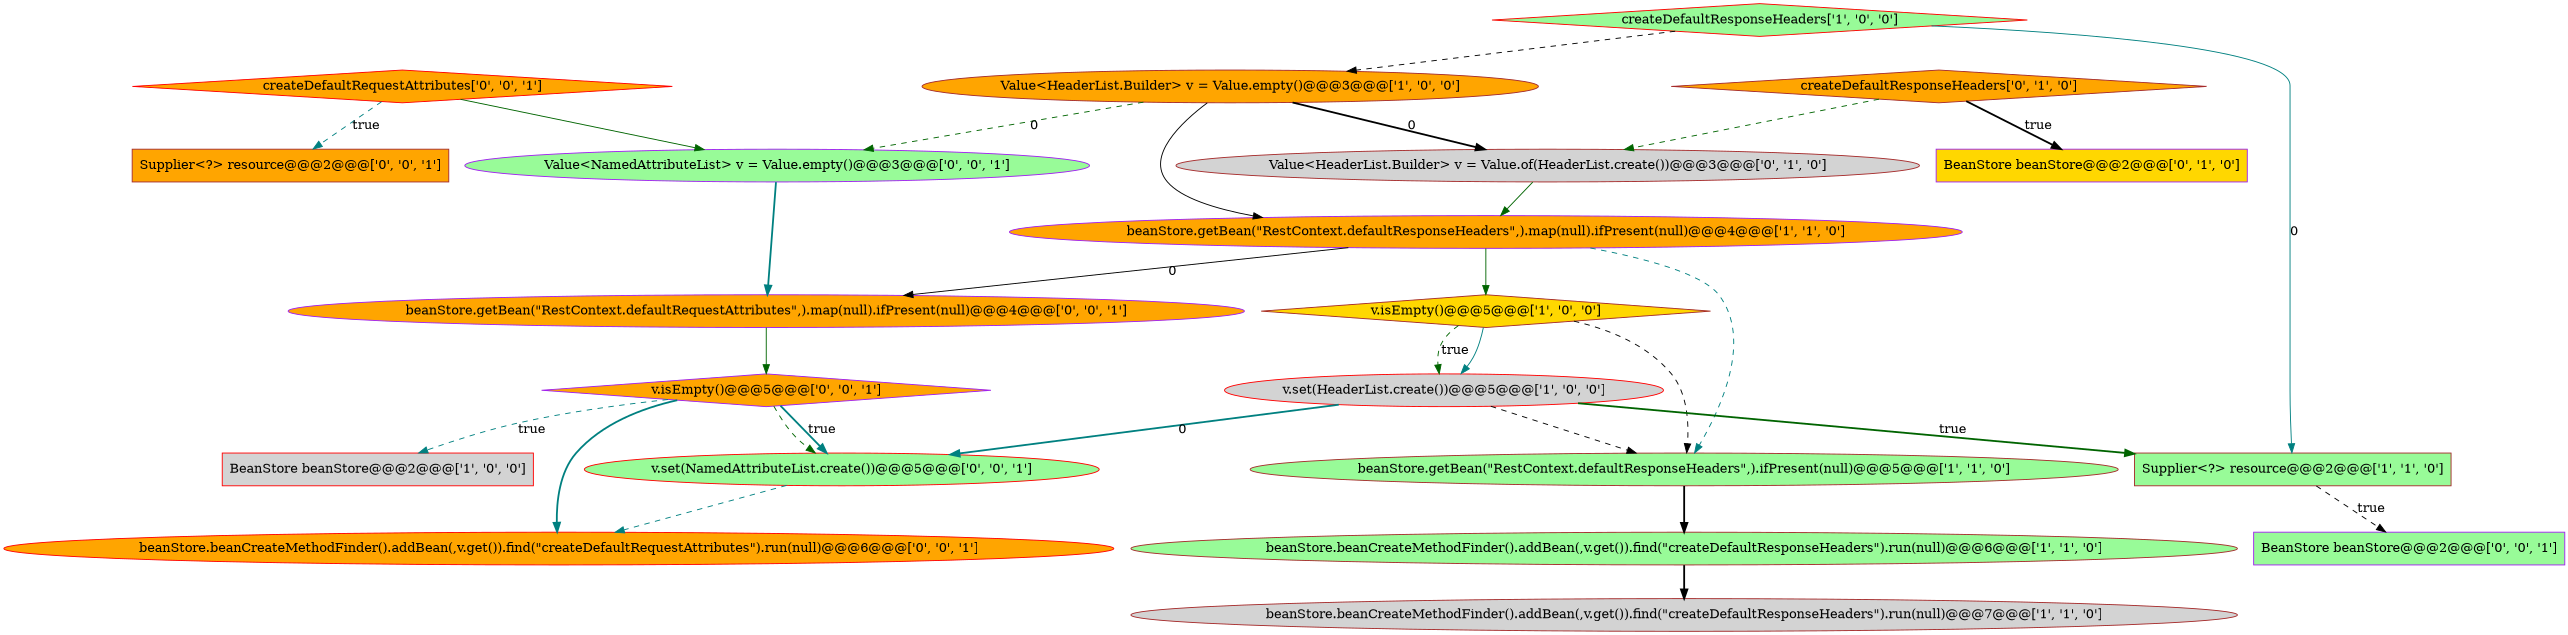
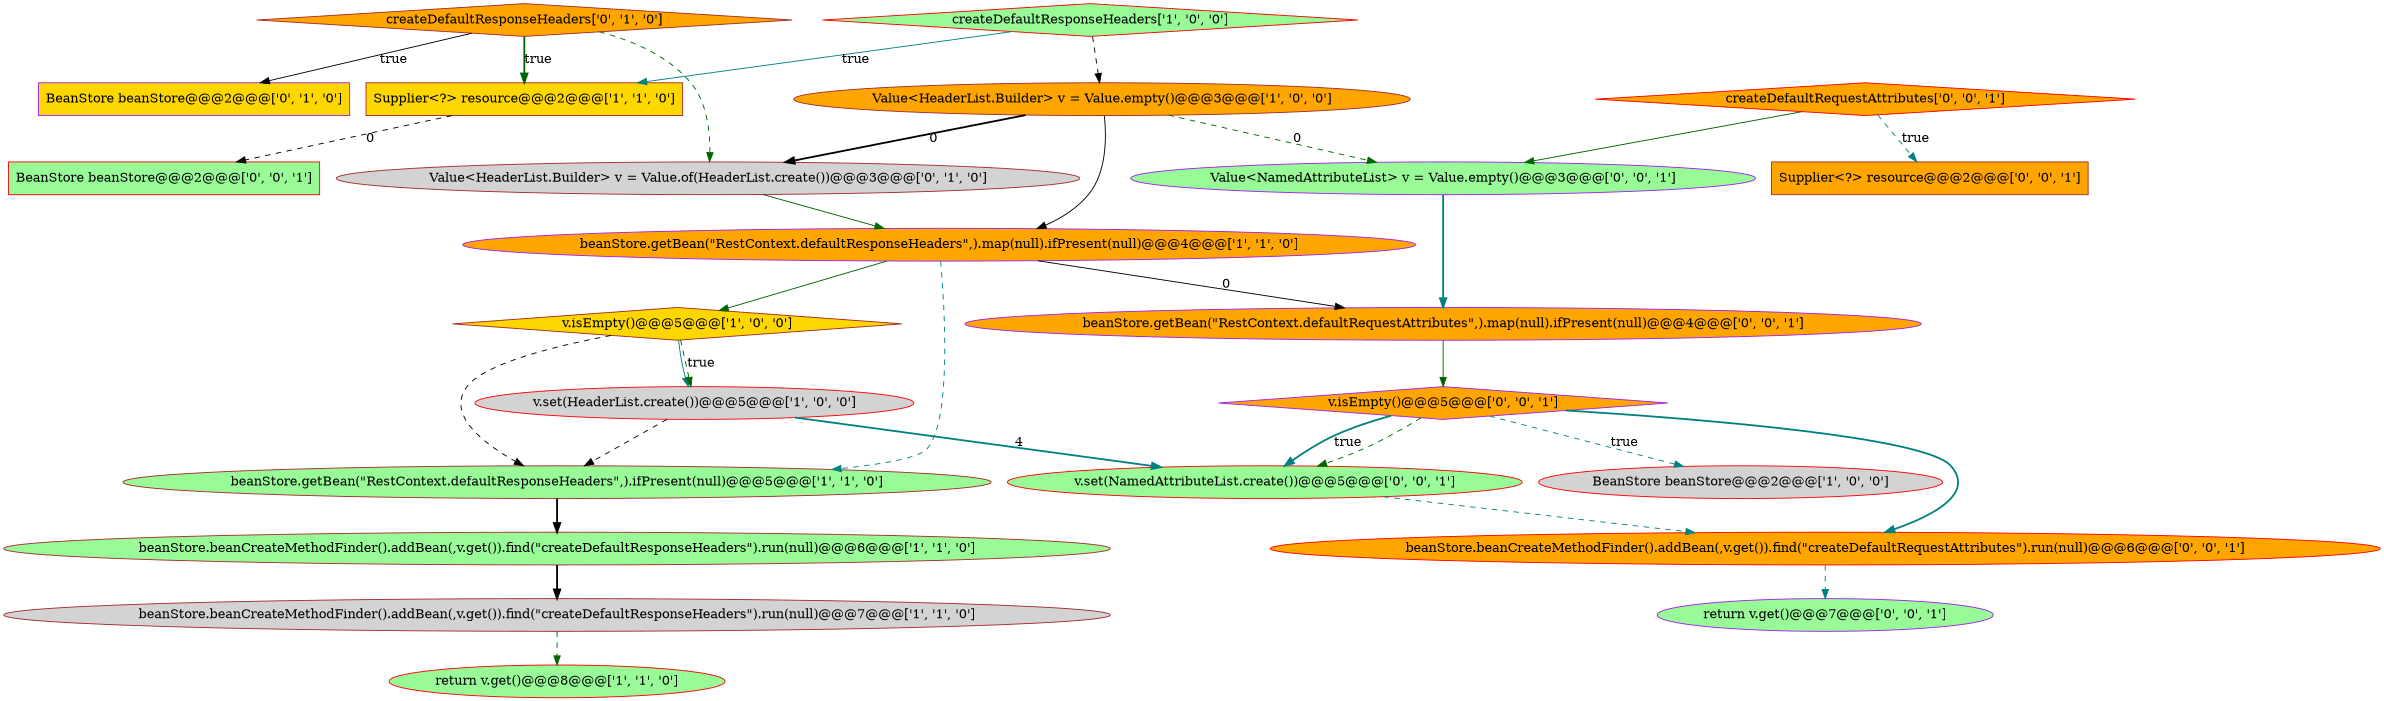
edge "createDefaultResponseHeaders['0', '1', '0']" -> "BeanStore beanStore@@@2@@@['0', '1', '0']": style bold -> solid
edge "createDefaultResponseHeaders['1', '0', '0']" -> "Supplier<?> resource@@@2@@@['1', '1', '0']": label "0" -> "true"
edge "v.set(HeaderList.create())@@@5@@@['1', '0', '0']" -> "Supplier<?> resource@@@2@@@['1', '1', '0']": now "createDefaultResponseHeaders['0', '1', '0']" -> "Supplier<?> resource@@@2@@@['1', '1', '0']"
edge "v.set(HeaderList.create())@@@5@@@['1', '0', '0']" -> "v.set(NamedAttributeList.create())@@@5@@@['0', '0', '1']": label "0" -> "4"
node "BeanStore beanStore@@@2@@@['1', '0', '0']": shape box -> ellipse
node "Supplier<?> resource@@@2@@@['1', '1', '0']": fillcolor palegreen -> gold
edge "Supplier<?> resource@@@2@@@['1', '1', '0']" -> "BeanStore beanStore@@@2@@@['0', '0', '1']": label "true" -> "0"
node "BeanStore beanStore@@@2@@@['0', '0', '1']": color purple -> red
node "return v.get()@@@7@@@['0', '0', '1']": added
node "return v.get()@@@8@@@['1', '1', '0']": added
